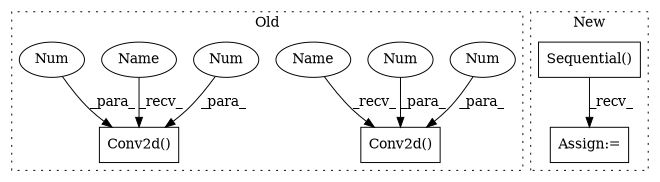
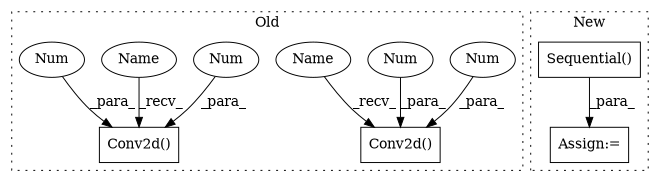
edge "Sequential()" -> "Assign:=": label "_recv_" -> "_para_"
